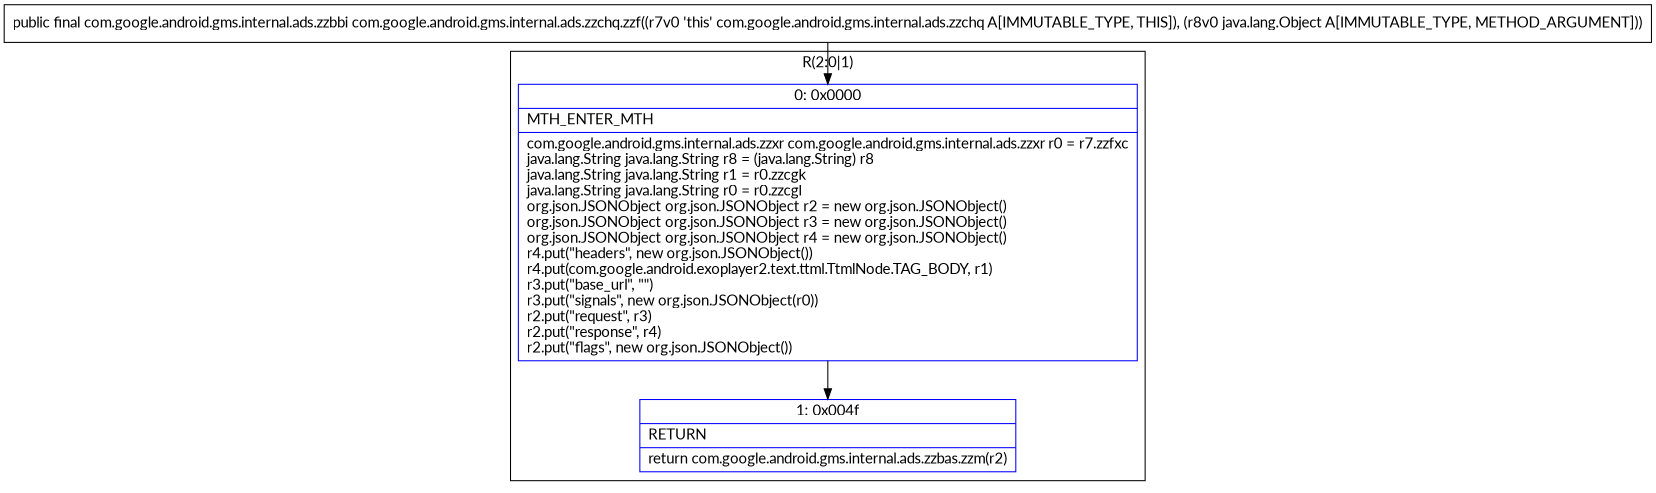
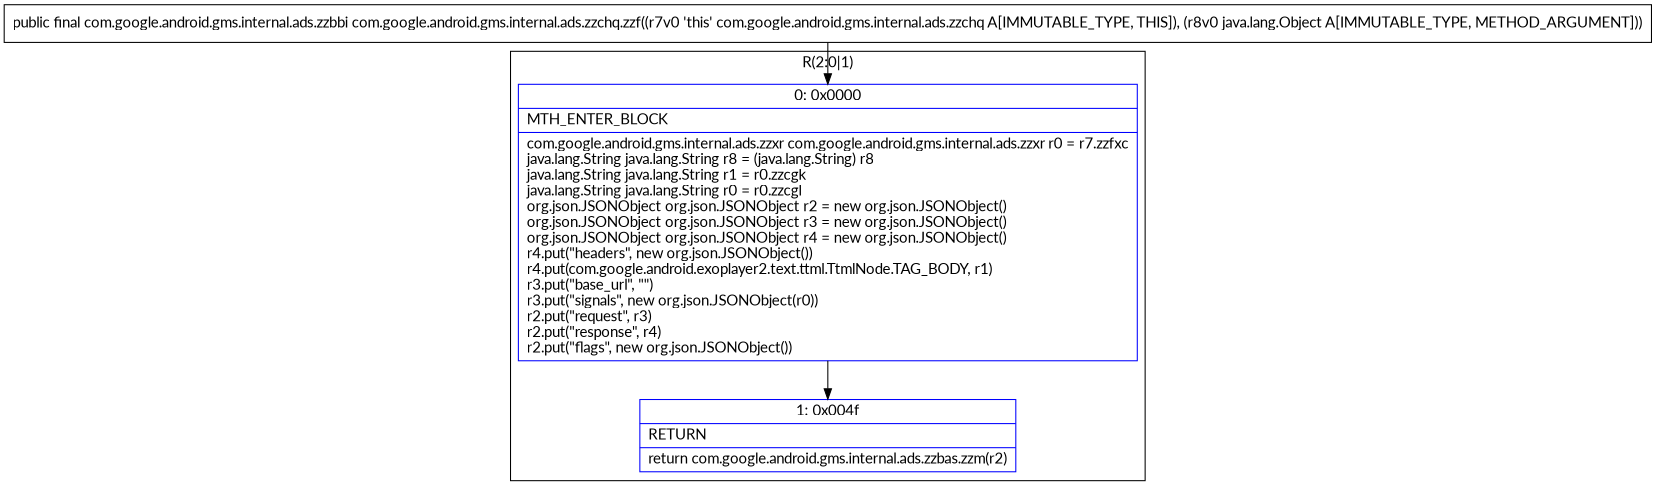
node "0: 0x0000": text "MTH_ENTER_MTH" -> "MTH_ENTER_BLOCK"
